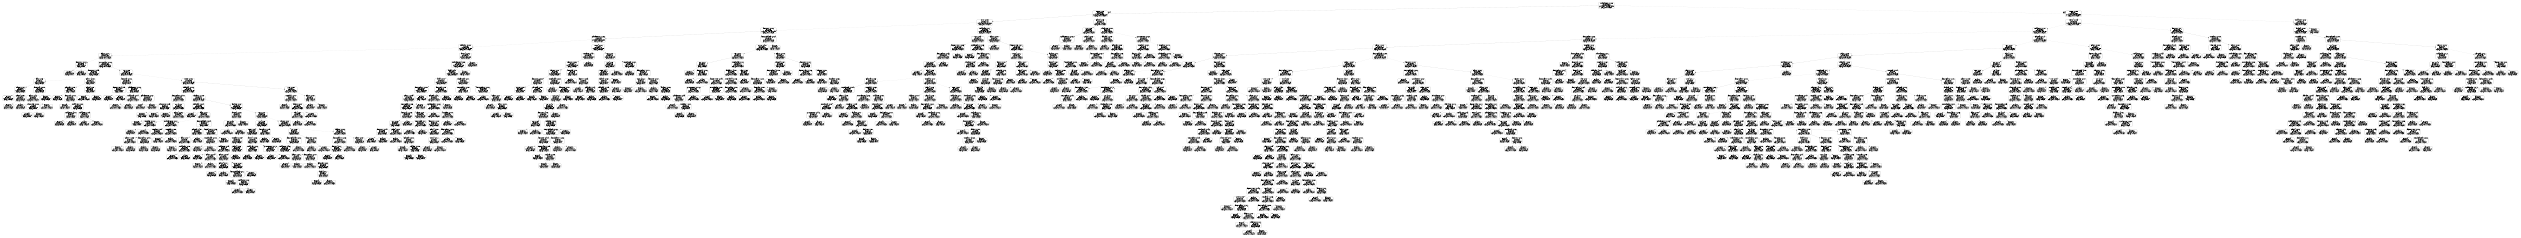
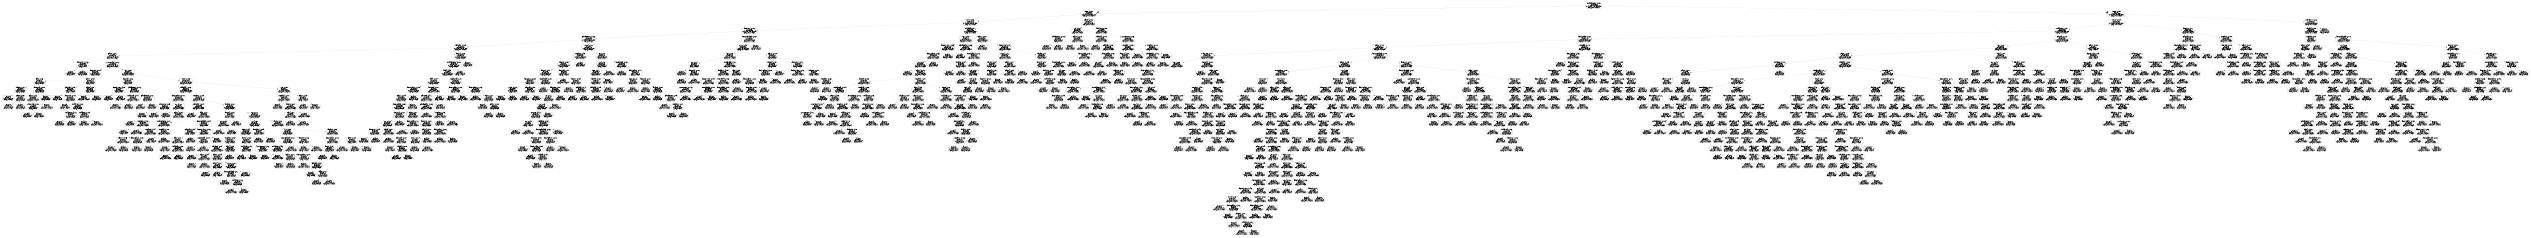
node "gini = 0.0 samples = 1 value = [5, 0, 0, 0] class = paredblolad": label "gini = 0.0 samples = 1 value = [5, 0, 0, 0] class = paredblolad" -> "gini = 0.0 samples = 1 value = [5, 0, 0, 0] class = extreme"
node "gini = 0.0 samples = 3 value = [6, 0, 0, 0] class = extreme": label "gini = 0.0 samples = 3 value = [6, 0, 0, 0] class = extreme" -> "gini = 0.0 escolari = 3 value = [6, 0, 0, 0] class = extreme"
node "gini = 0.0 samples = 4 value = [0, 7, 0, 0] class = moderate": added
node "gini = 0.0 samples = 6 value = [0, 9, 0, 0] class = moderate": added
